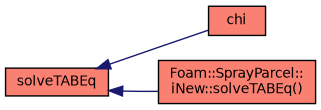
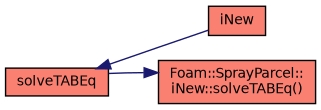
node "chi": label "chi" -> "iNew"
edge "Foam::SprayParcel:: iNew::solveTABEq()" -> "solveTABEq": reversed
